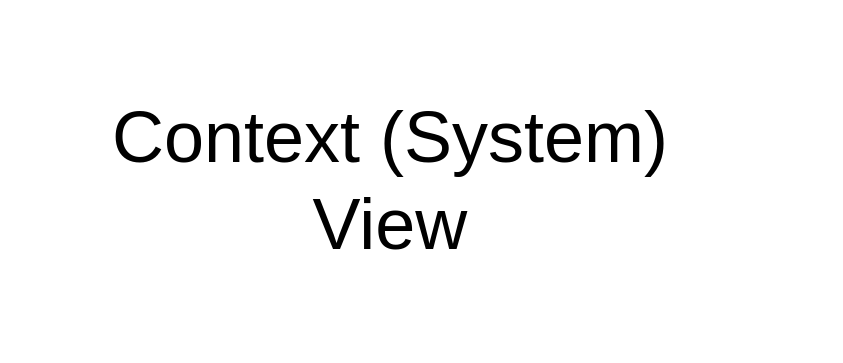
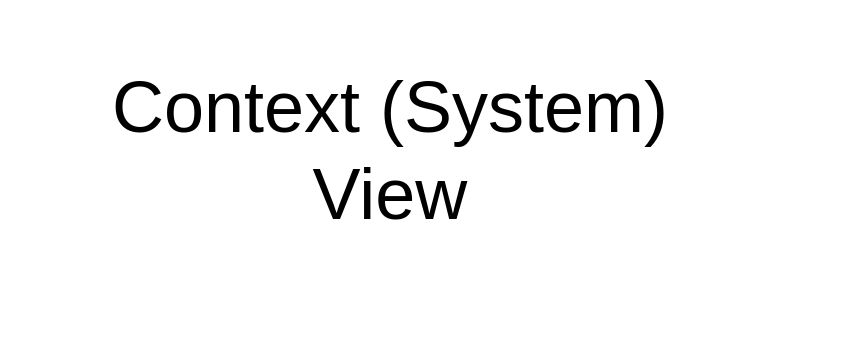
node "Context (System) View": moved (391, 181) -> (391, 151)
